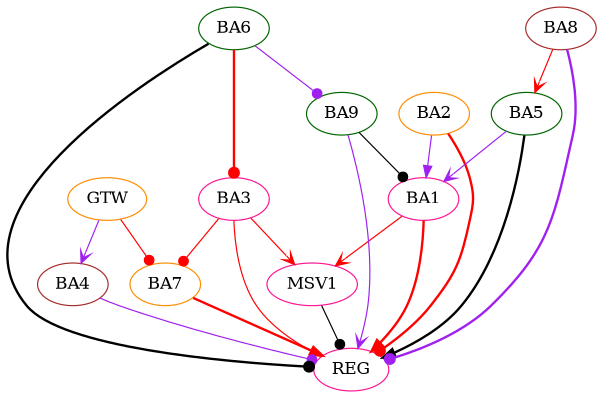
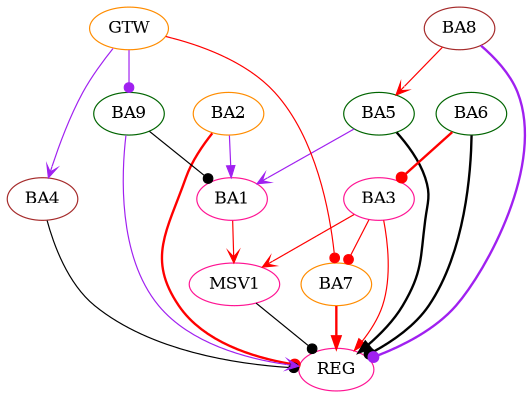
edge "BA6" -> "BA9": now "GTW" -> "BA9"
edge "BA1" -> "REG": removed
edge "BA4" -> "REG": color purple -> black
